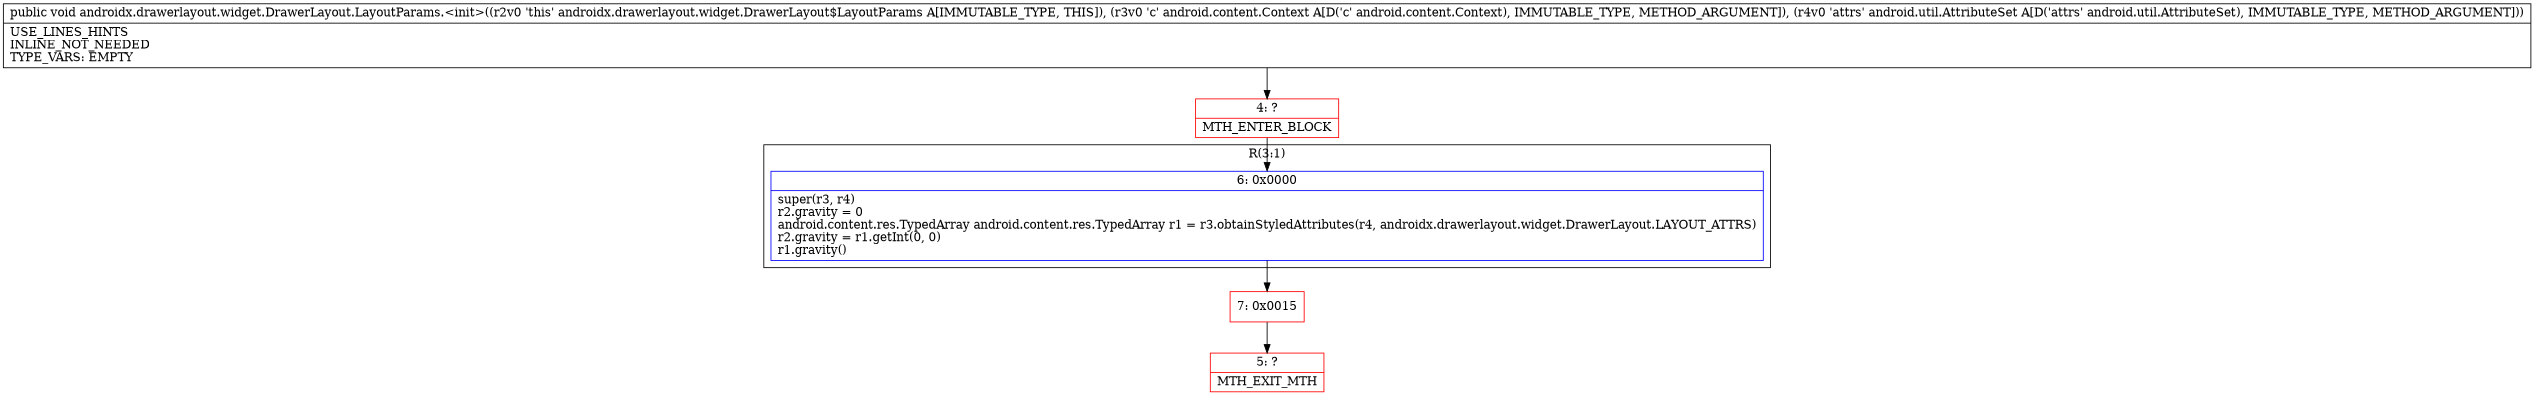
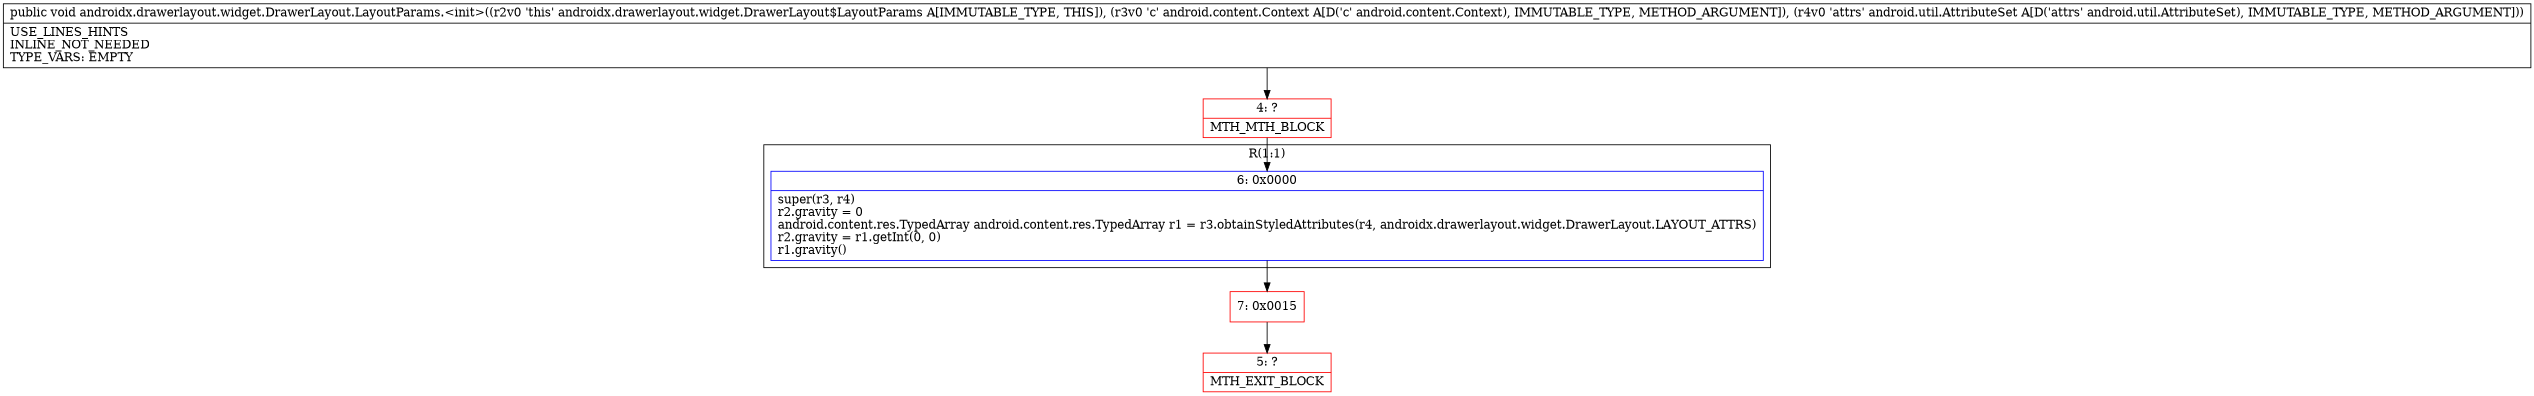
node "4: ?": text "MTH_ENTER_BLOCK" -> "MTH_MTH_BLOCK"
cluster "R(3:1)": label "R(3:1)" -> "R(1:1)"
node "5: ?": text "MTH_EXIT_MTH" -> "MTH_EXIT_BLOCK"
